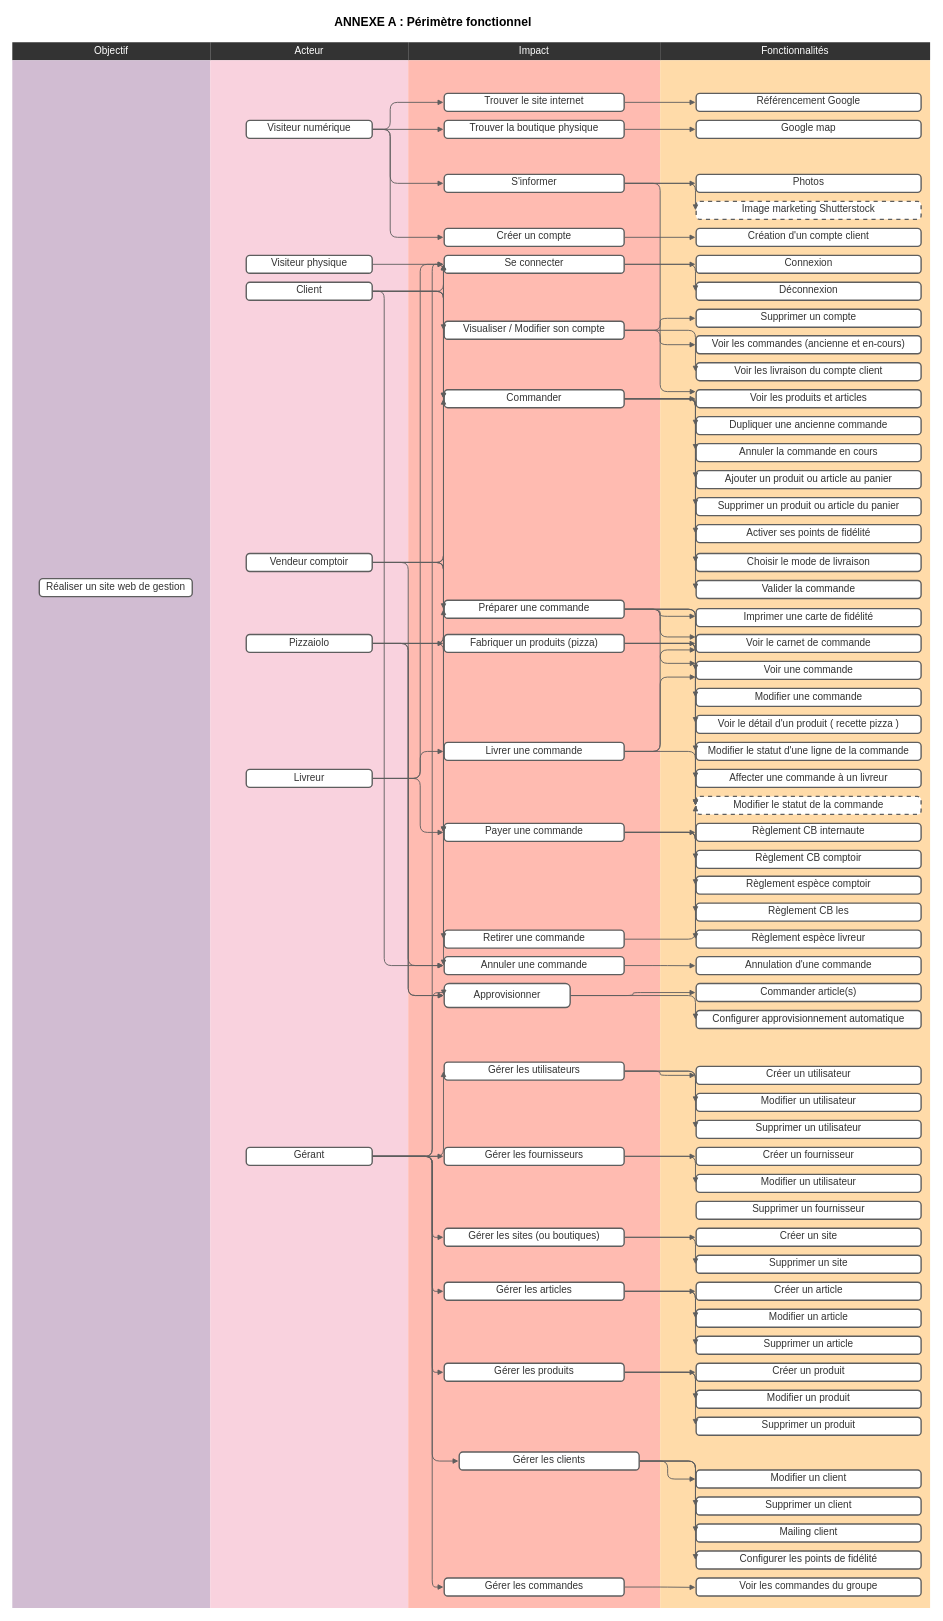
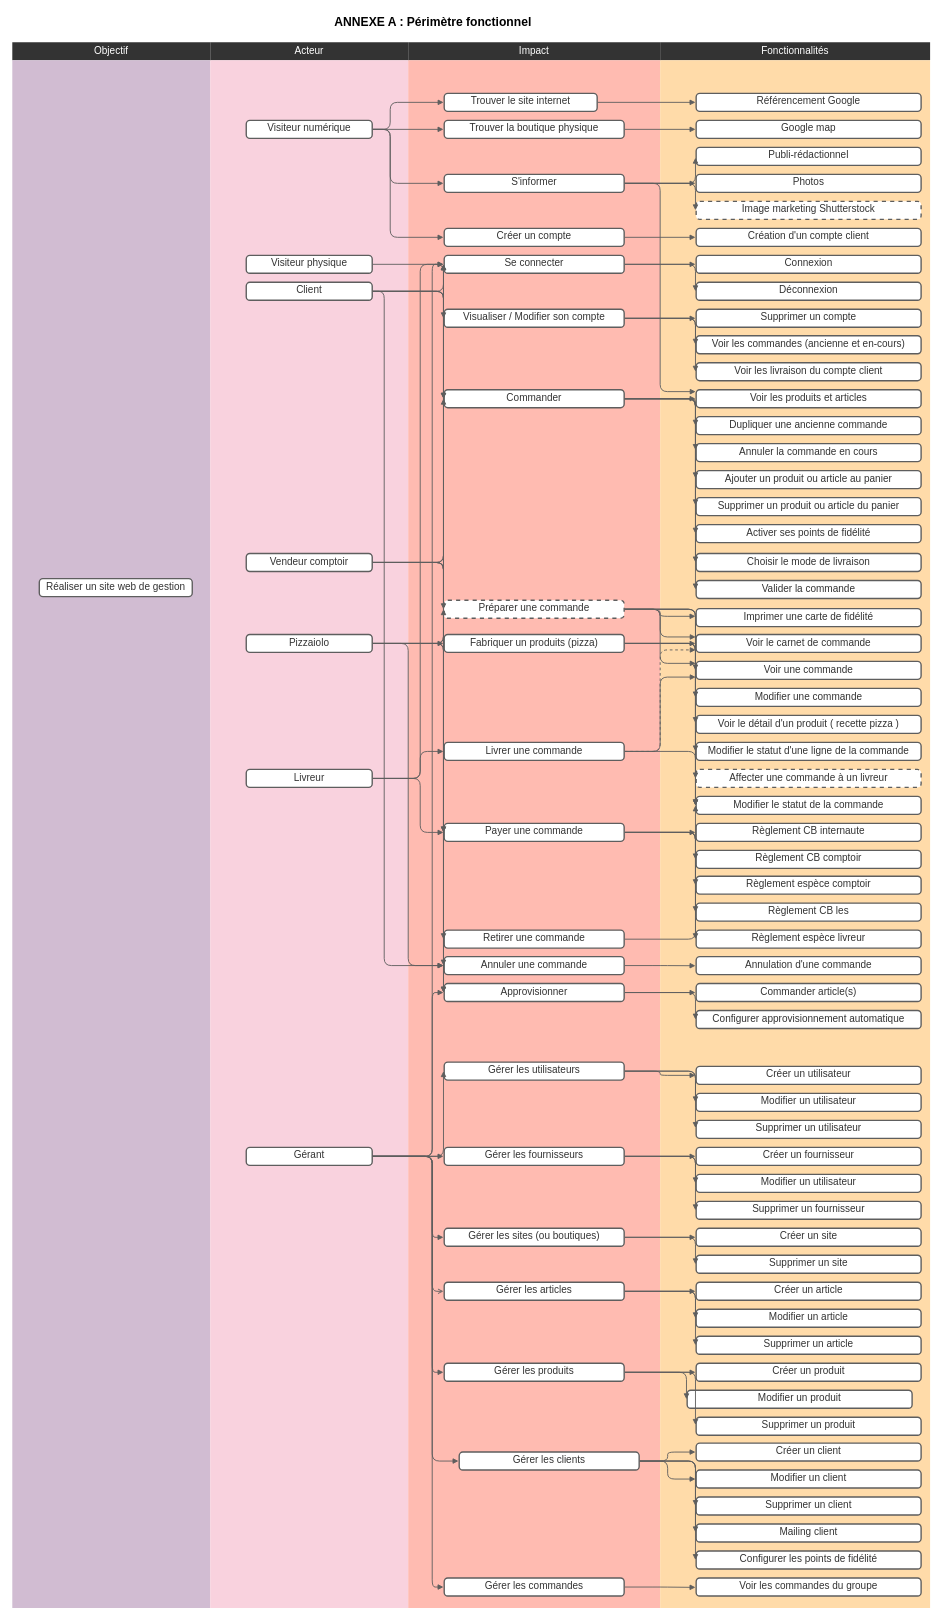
node "Trouver le site internet": size 180x18 -> 153x18
node "Publi-rédactionnel": added
edge "S'informer" -> "Publi-rédactionnel": added
node "Visualiser / Modifier son compte": moved (534, 330) -> (534, 318)
node "Préparer une commande": style solid -> dashed
edge "Livrer une commande" -> "Voir le carnet de commande": style solid -> dashed
node "Affecter une commande à un livreur": style solid -> dashed
node "Modifier le statut de la commande": style dashed -> solid
node "Approvisionner": size 126x24 -> 180x18
edge "Gérer les fournisseurs" -> "Supprimer un fournisseur": added
edge "Gérant" -> "Gérer les articles": arrowhead block -> open
node "Modifier un produit": moved (809, 1400) -> (800, 1400)
edge "Gérer les clients" -> "Créer un client": added
node "Créer un client": added
